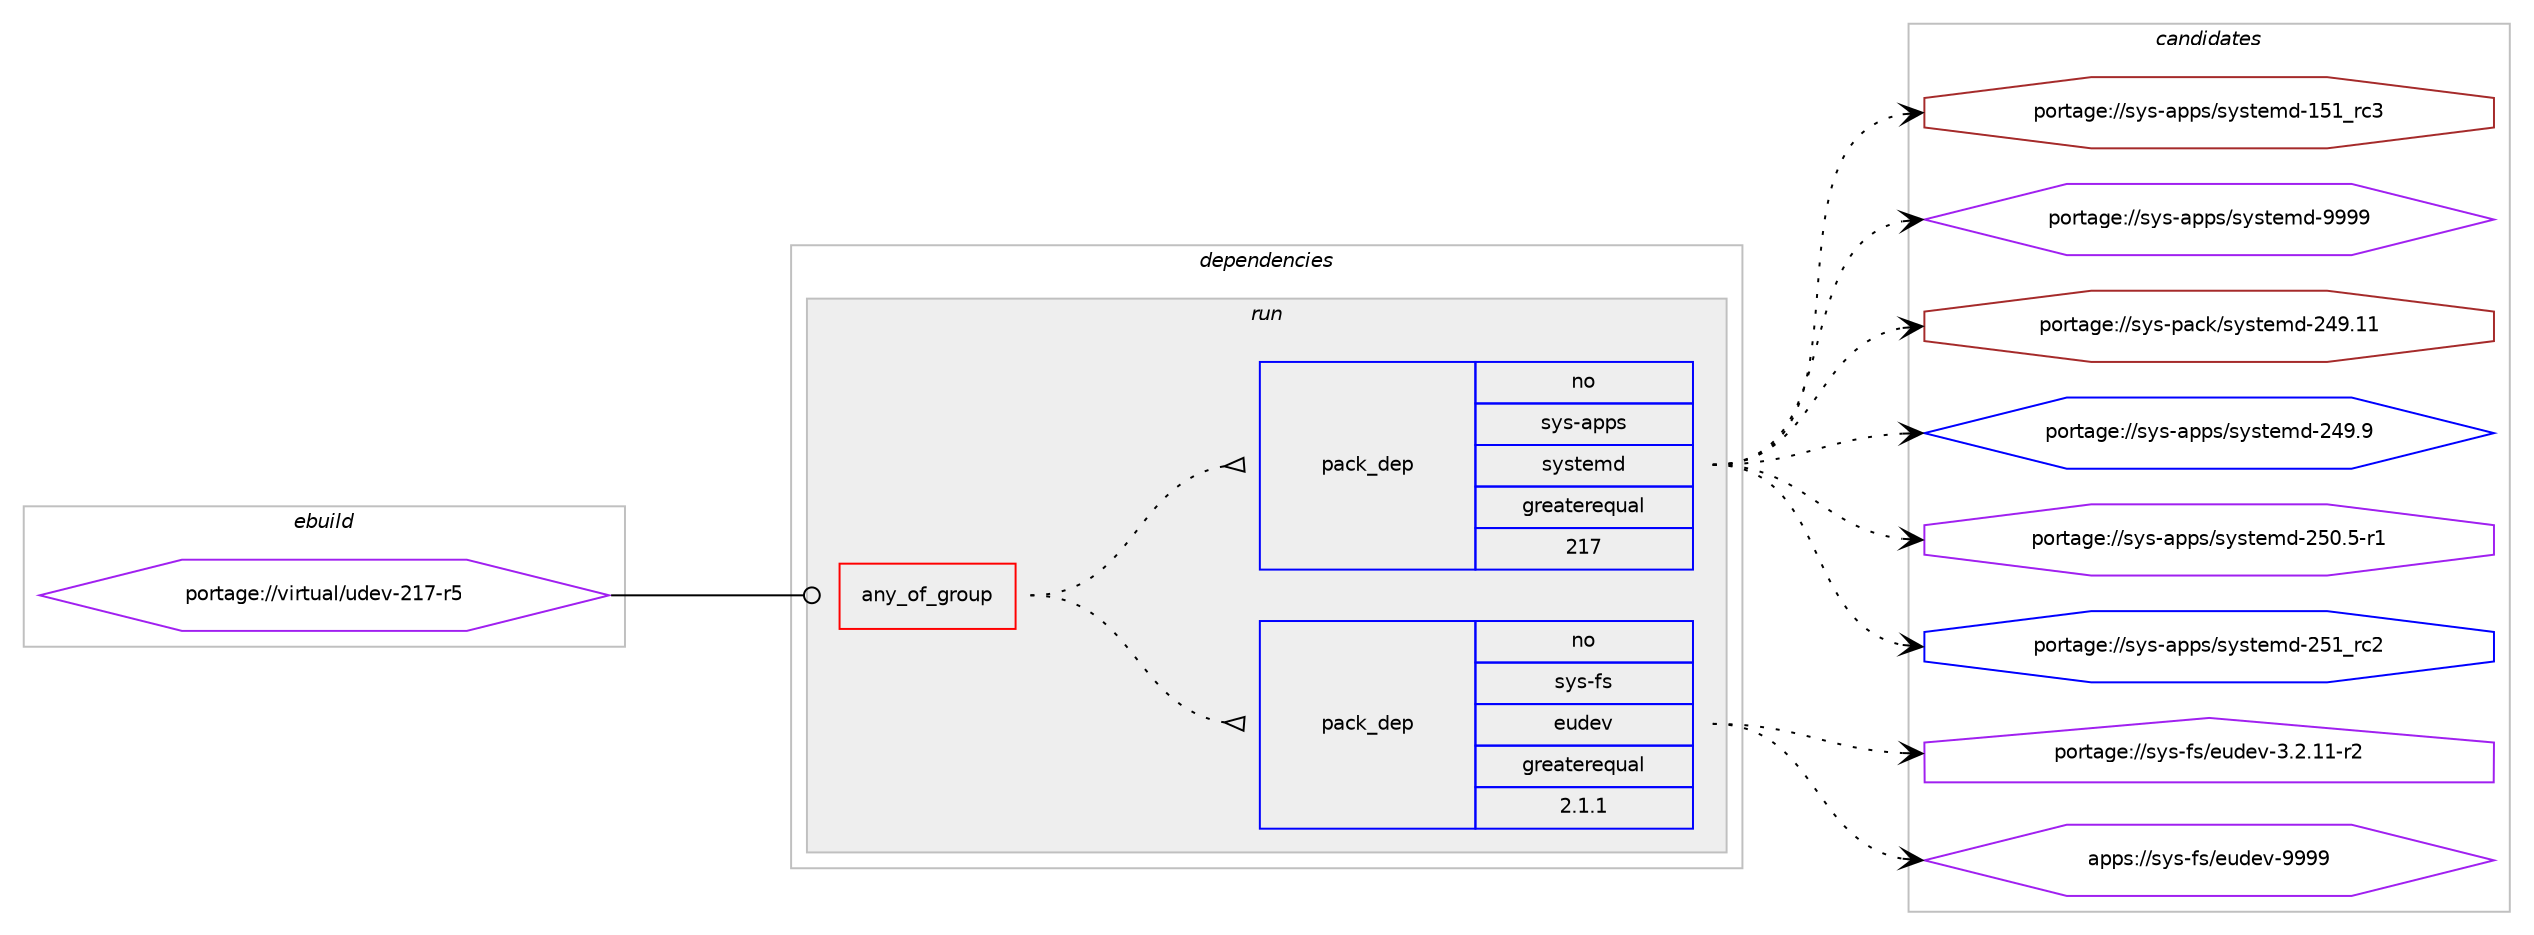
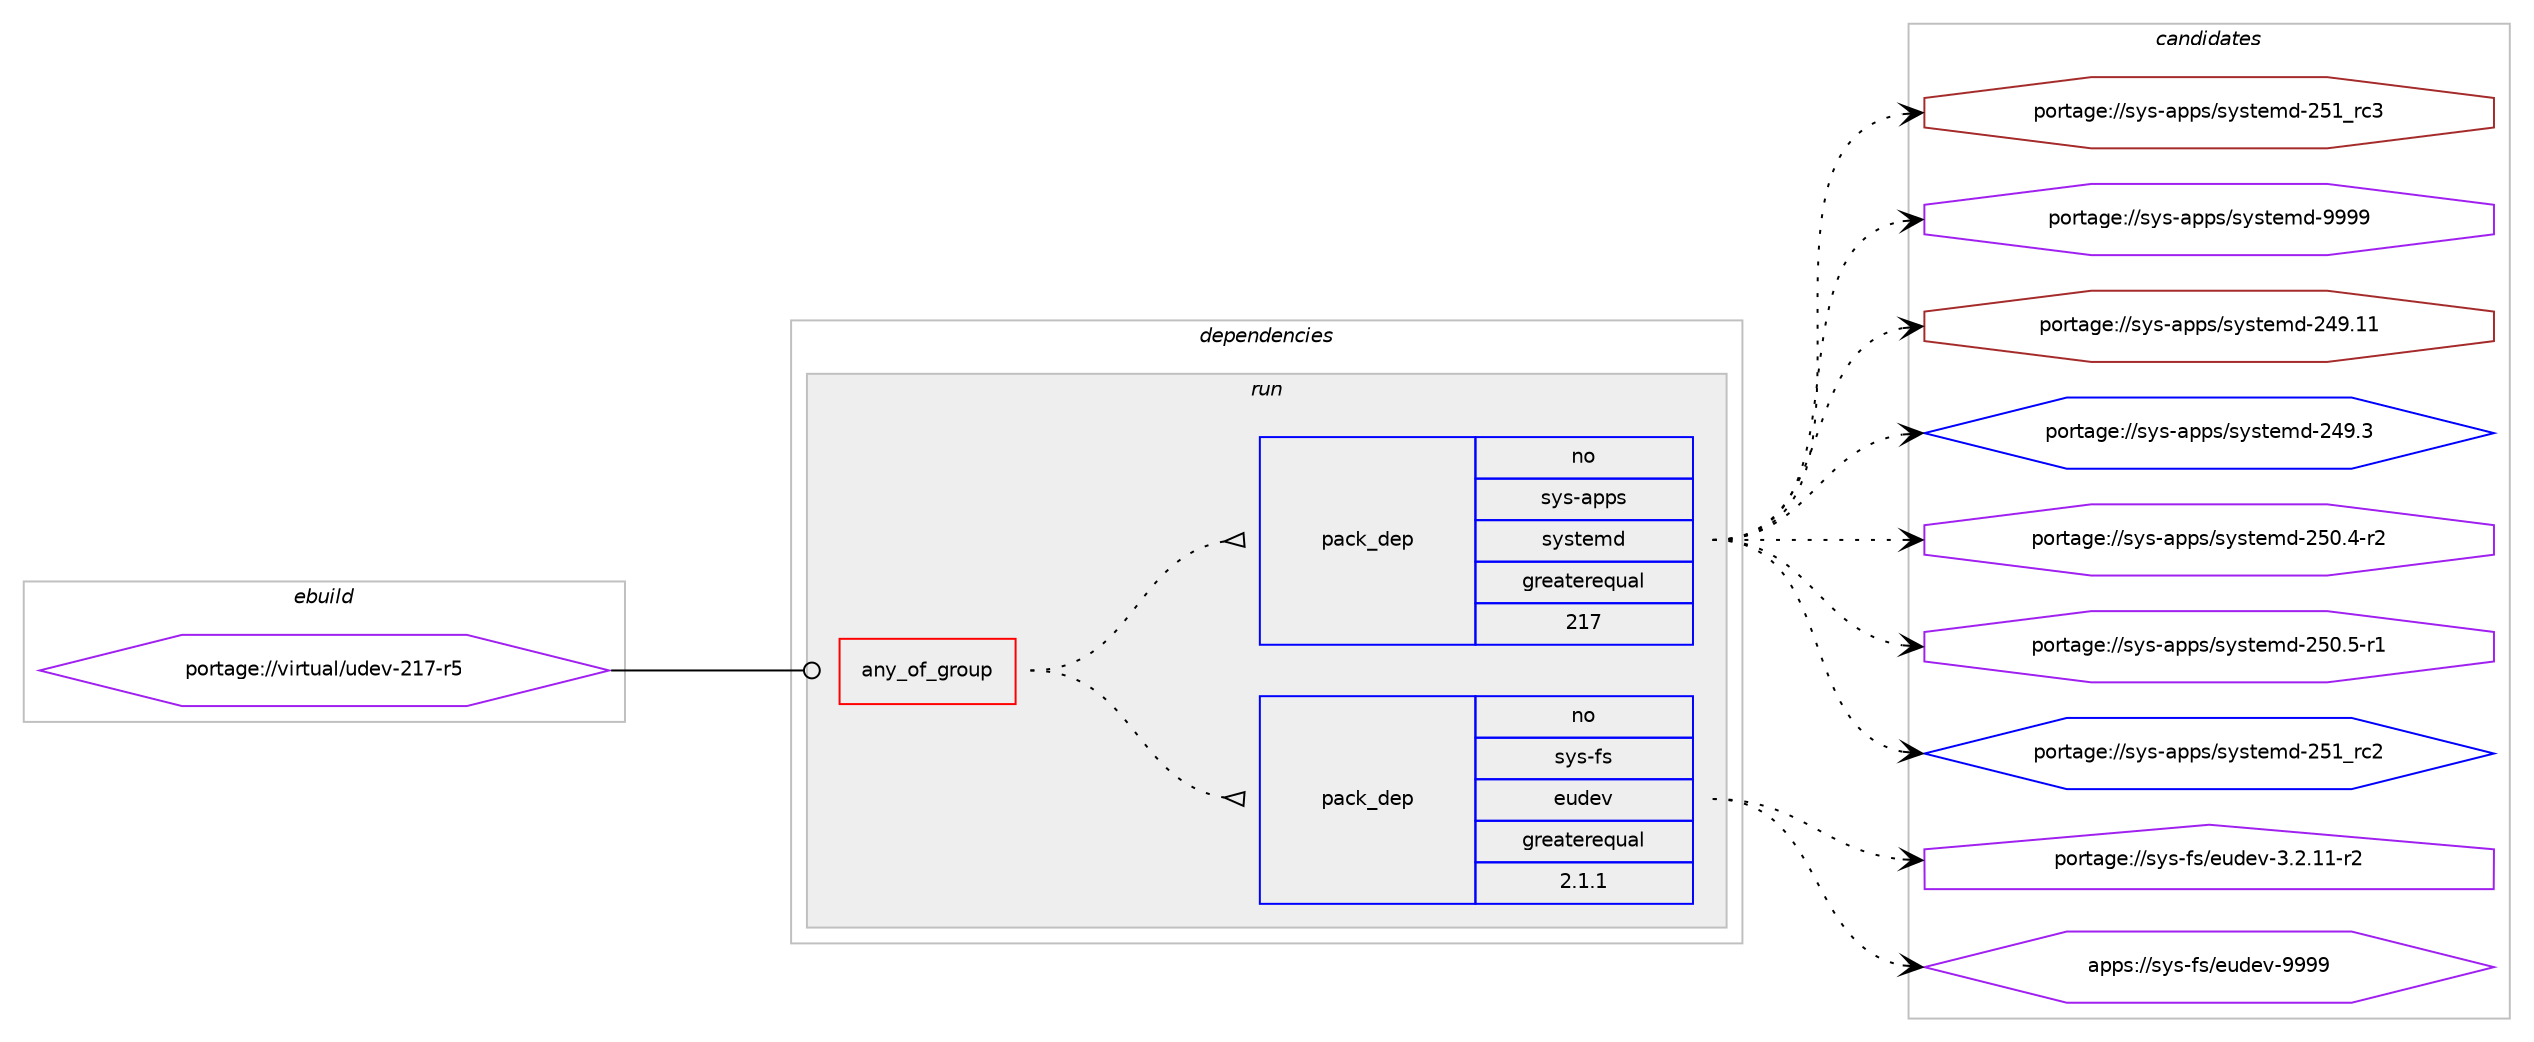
node "portage://sys-apps/systemd-151_rc3": label "portage://sys-apps/systemd-151_rc3" -> "portage://sys-apps/systemd-251_rc3"
node "portage://sys-apps/systemd-9999": shape hexagon -> octagon
node "portage://sys-pack/systemd-249.11": label "portage://sys-pack/systemd-249.11" -> "portage://sys-apps/systemd-249.11"
node "portage://sys-apps/systemd-249.9": label "portage://sys-apps/systemd-249.9" -> "portage://sys-apps/systemd-249.3"
node "portage://sys-apps/systemd-250.4-r2": added
node "portage://sys-apps/systemd-251_rc2": shape octagon -> hexagon
